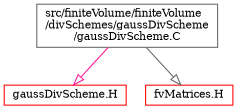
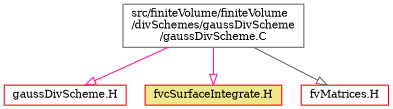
node "fvcSurfaceIntegrate.H": added
